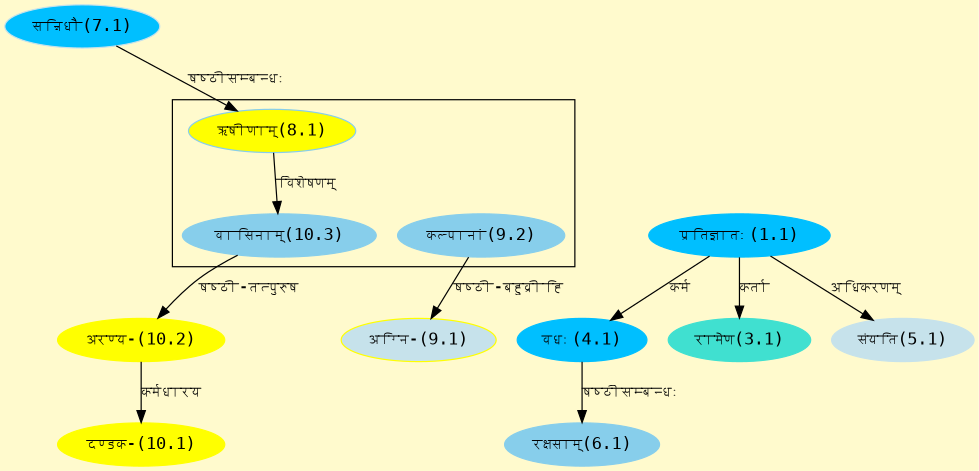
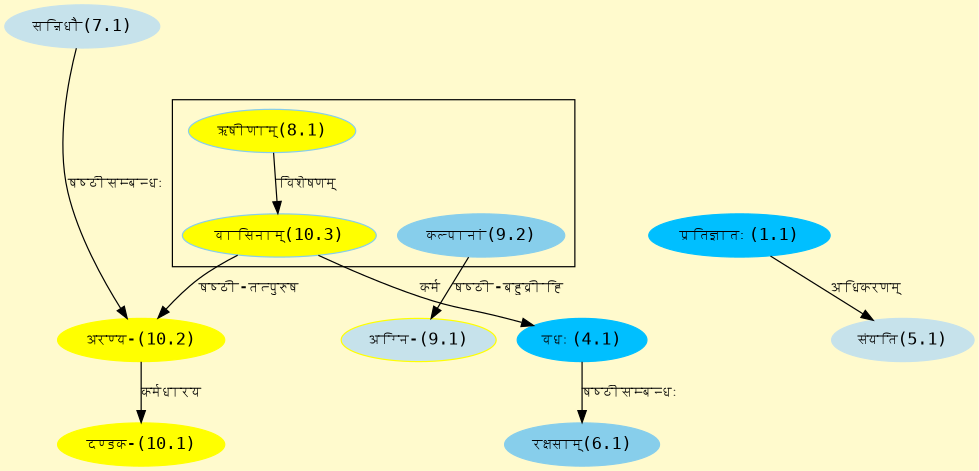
node "सन्निधौ(7.1)": fillcolor #00bfff -> #c6e2eb
edge "सन्निधौ(7.1)" -> "ऋषीणाम्(8.1)": now "सन्निधौ(7.1)" -> "अरण्य-(10.2)"
node "वासिनाम्(10.3)": fillcolor #87ceeb -> #ffff00
edge "प्रतिज्ञातः(1.1)" -> "वधः(4.1)": now "वासिनाम्(10.3)" -> "वधः(4.1)"
node "रामेण(3.1)": removed
